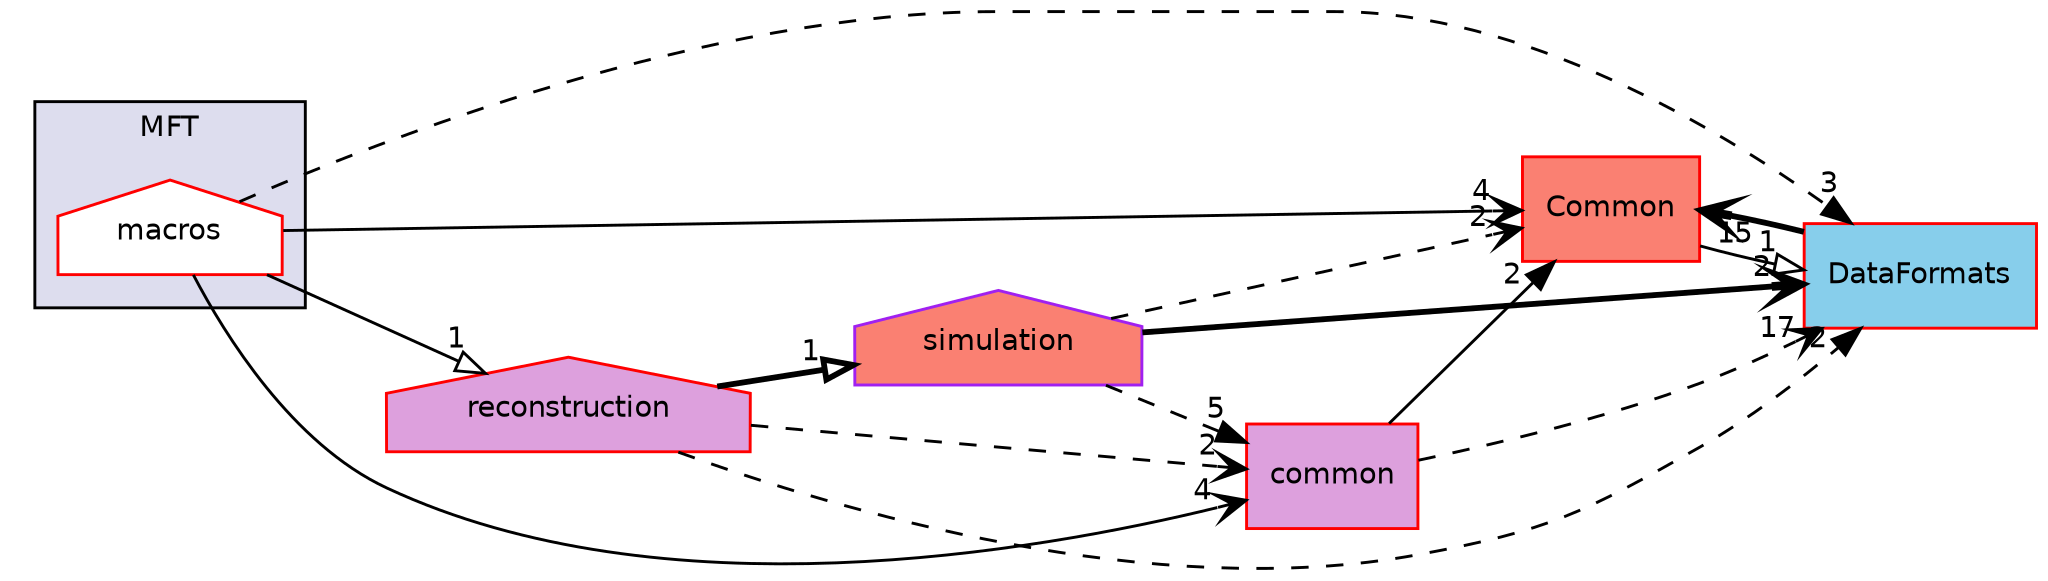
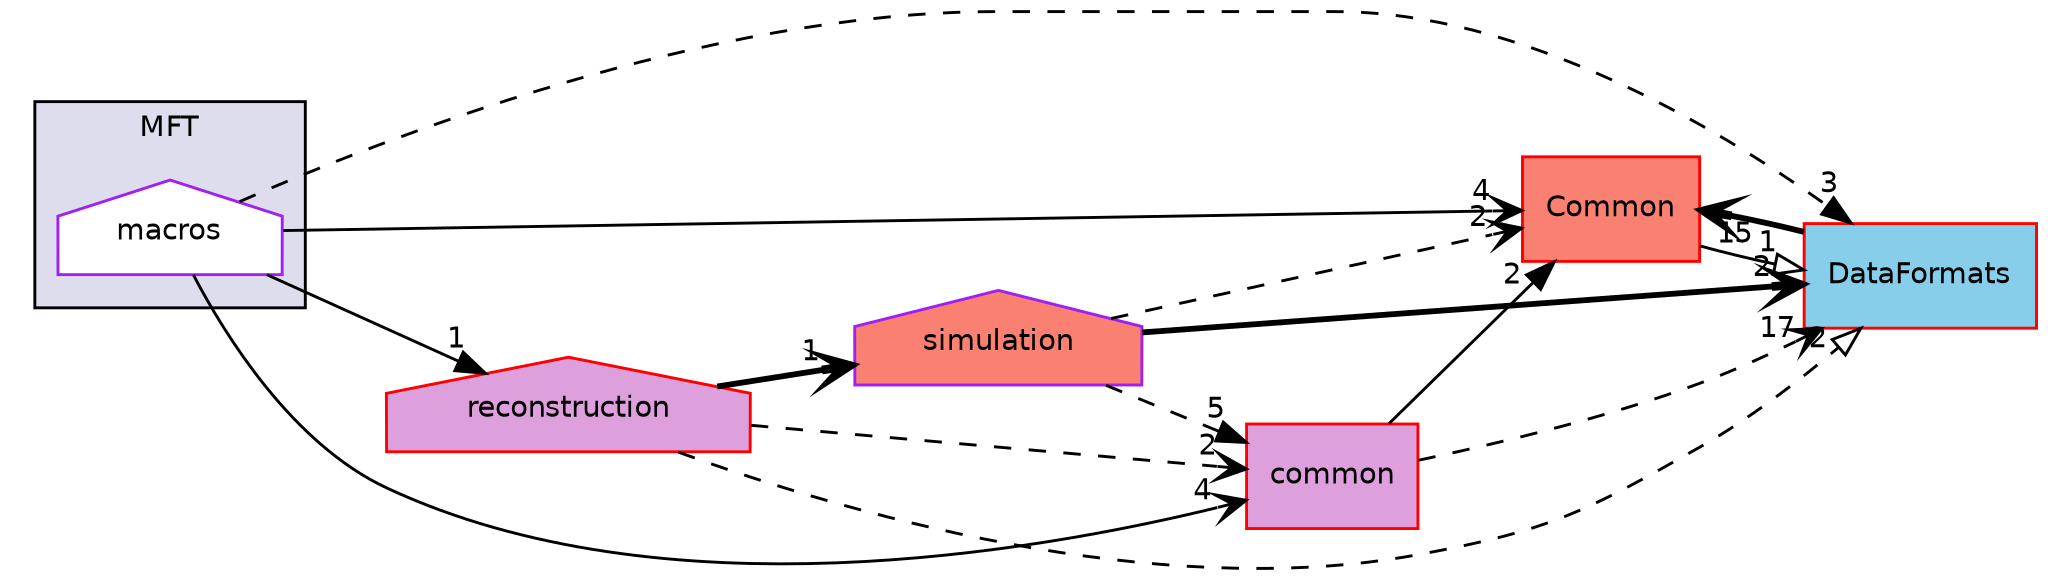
node "macros": color red -> purple
edge "macros" -> "reconstruction": arrowhead onormal -> normal
edge "reconstruction" -> "simulation": arrowhead onormal -> vee
edge "reconstruction" -> "DataFormats": arrowhead normal -> onormal
